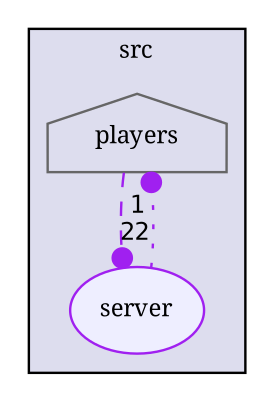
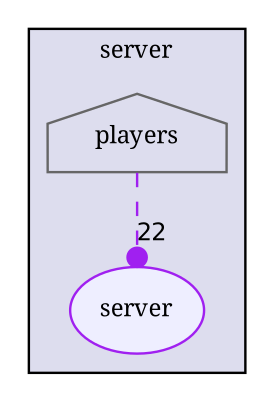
cluster "src": label "src" -> "server"
edge "server" -> "players": removed
